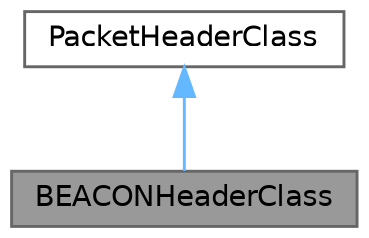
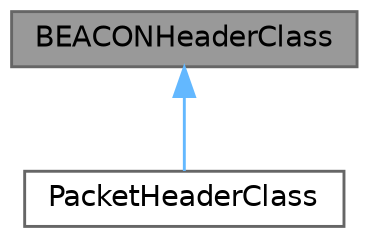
edge "BEACONHeaderClass" -> "PacketHeaderClass": reversed
